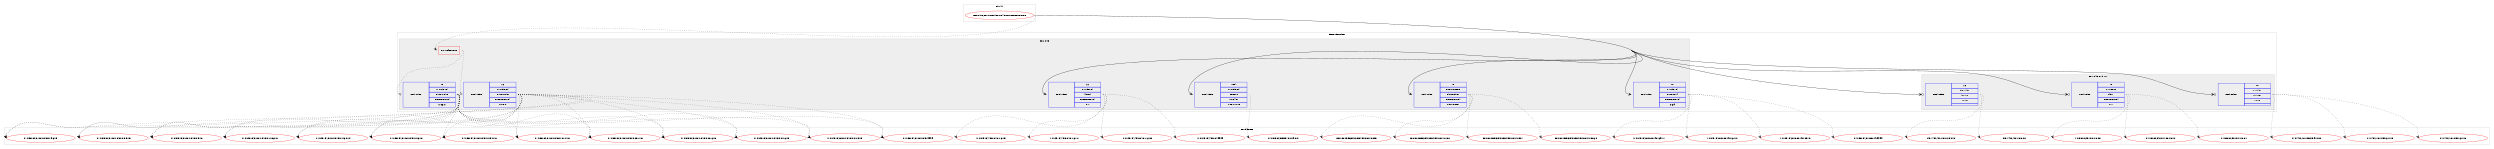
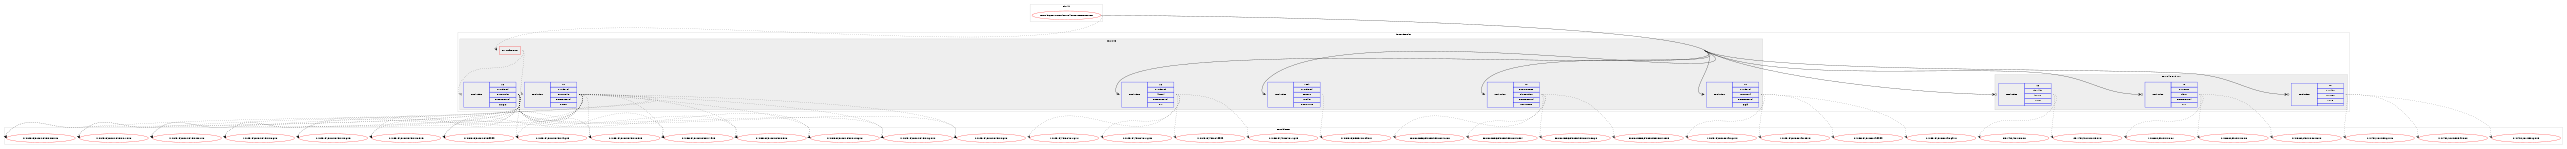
node "sys-devel/automake-1.7.9-r3": added
